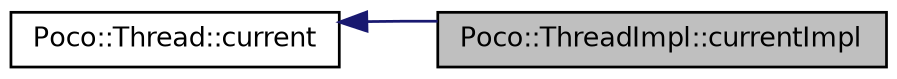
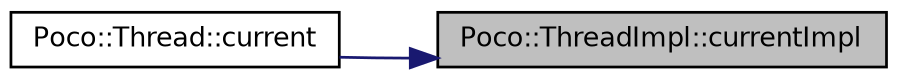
edge "Poco::ThreadImpl::currentImpl" -> "Poco::Thread::current": reversed
